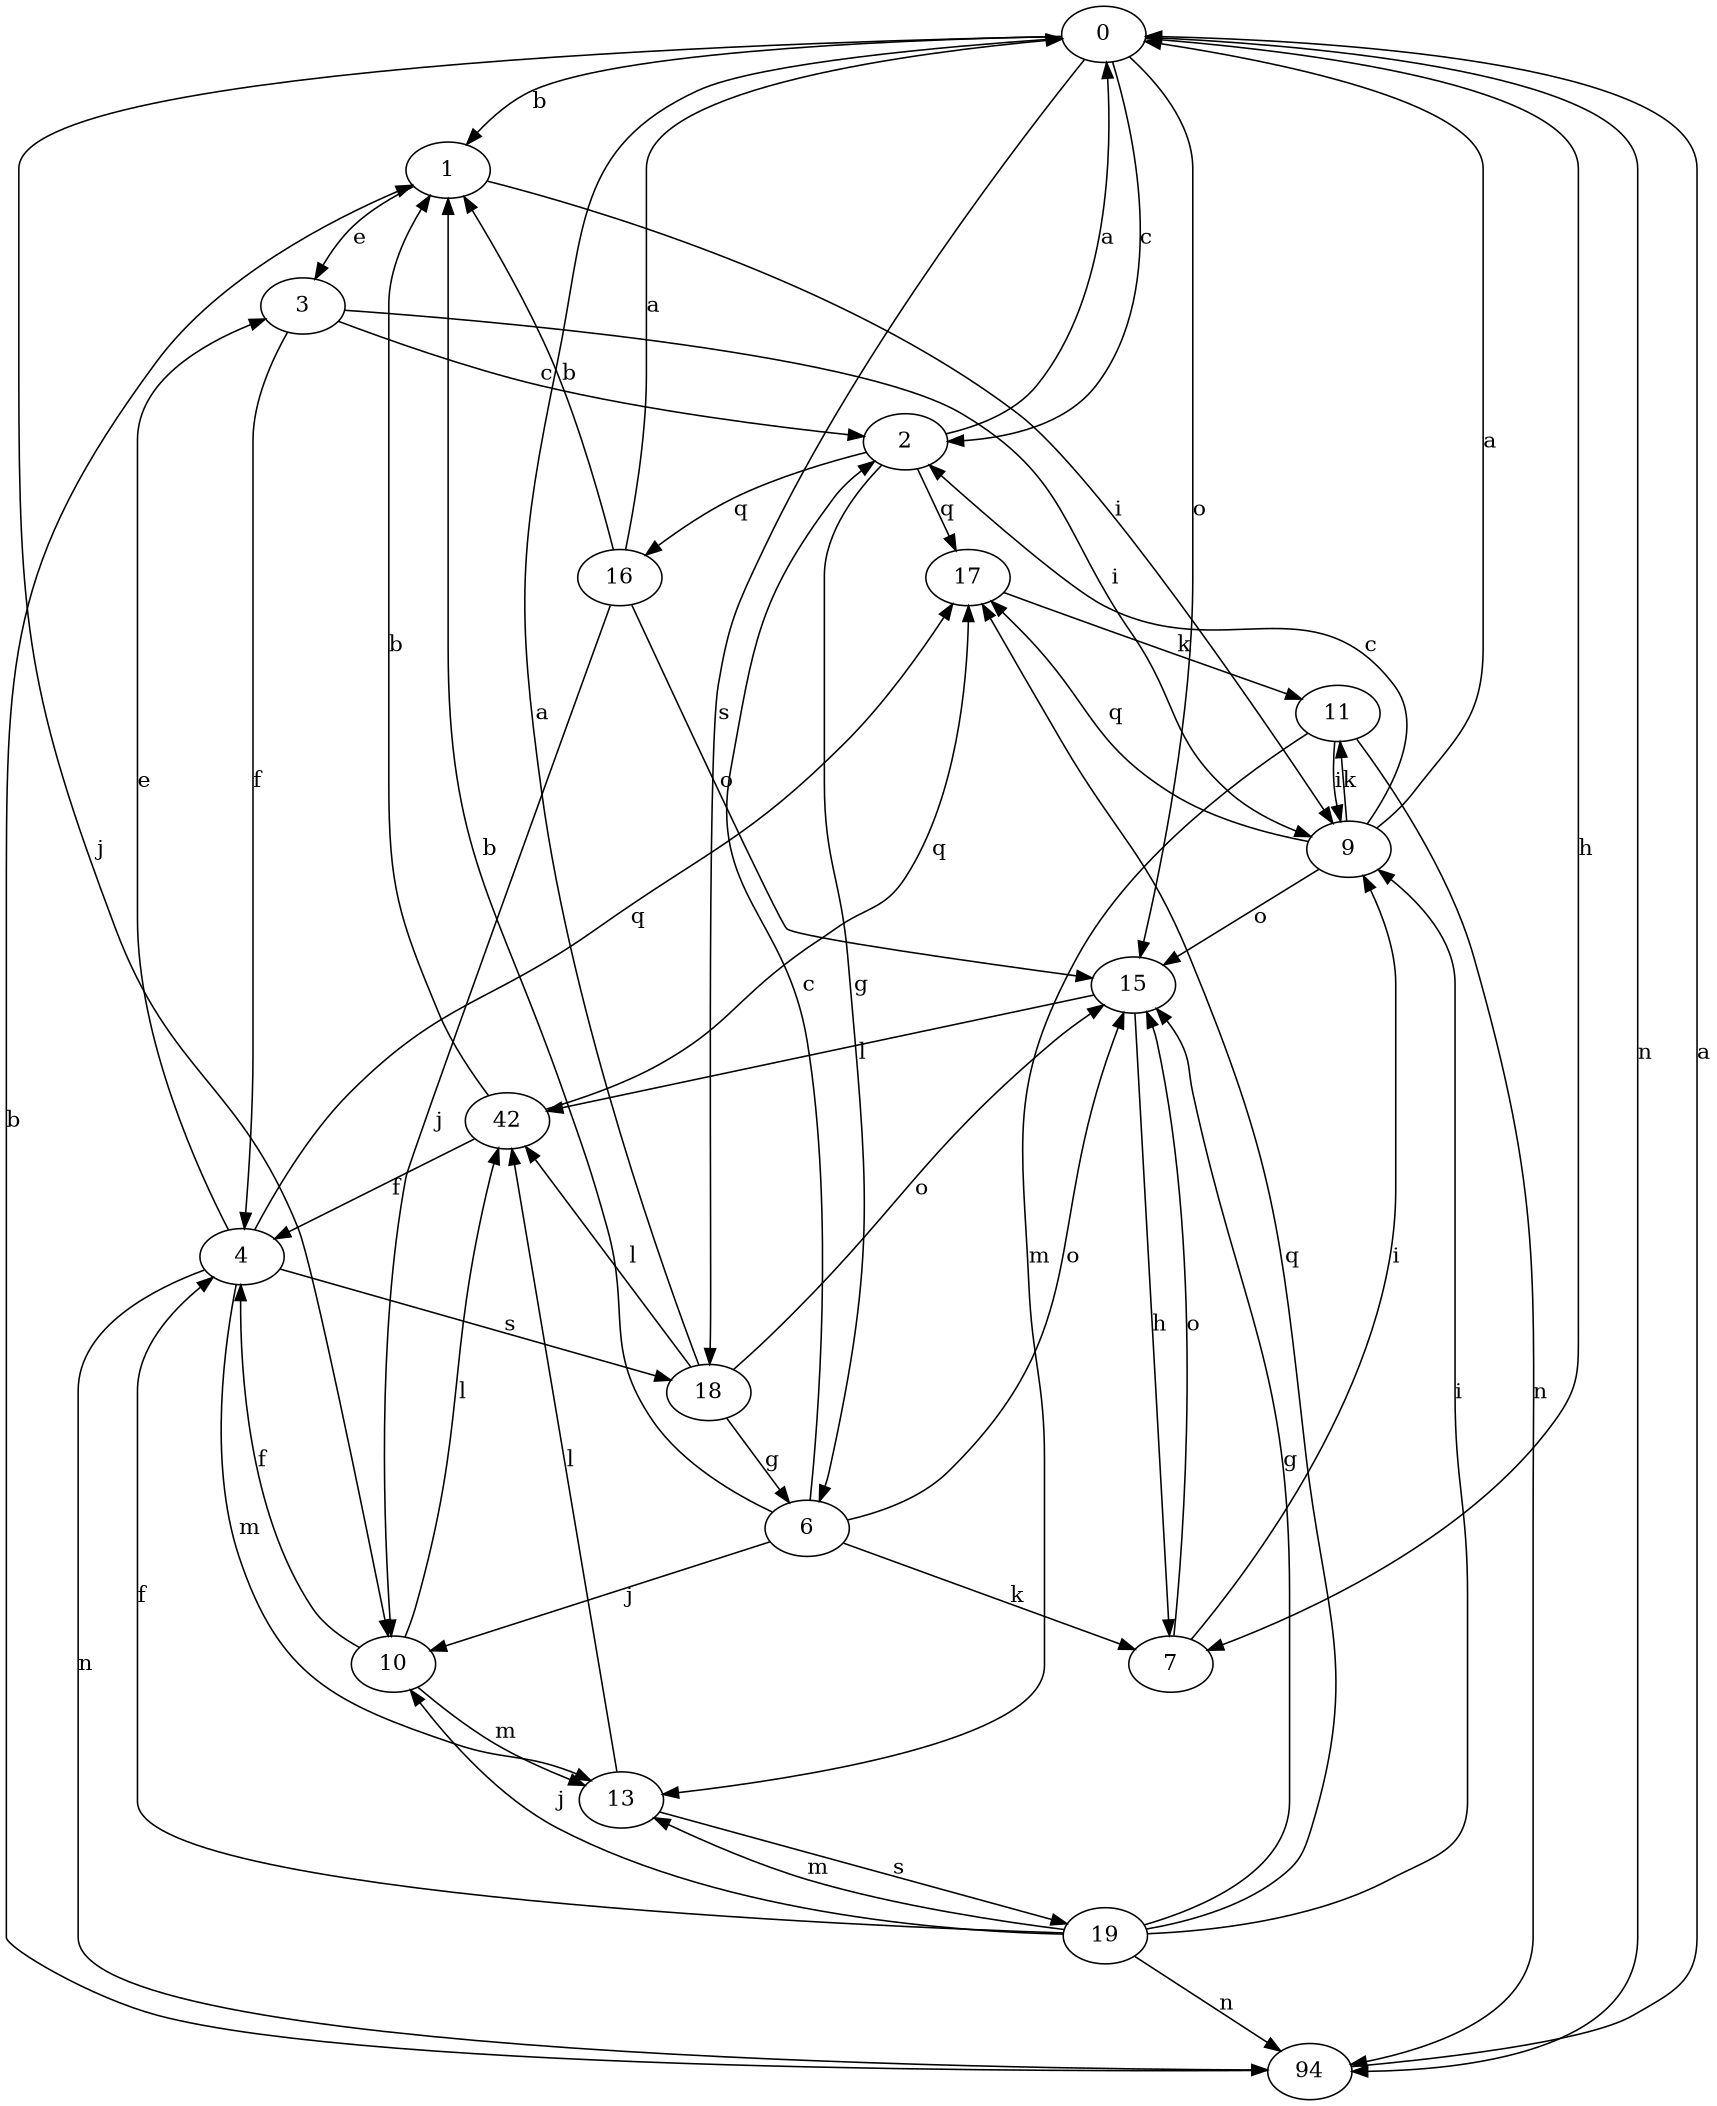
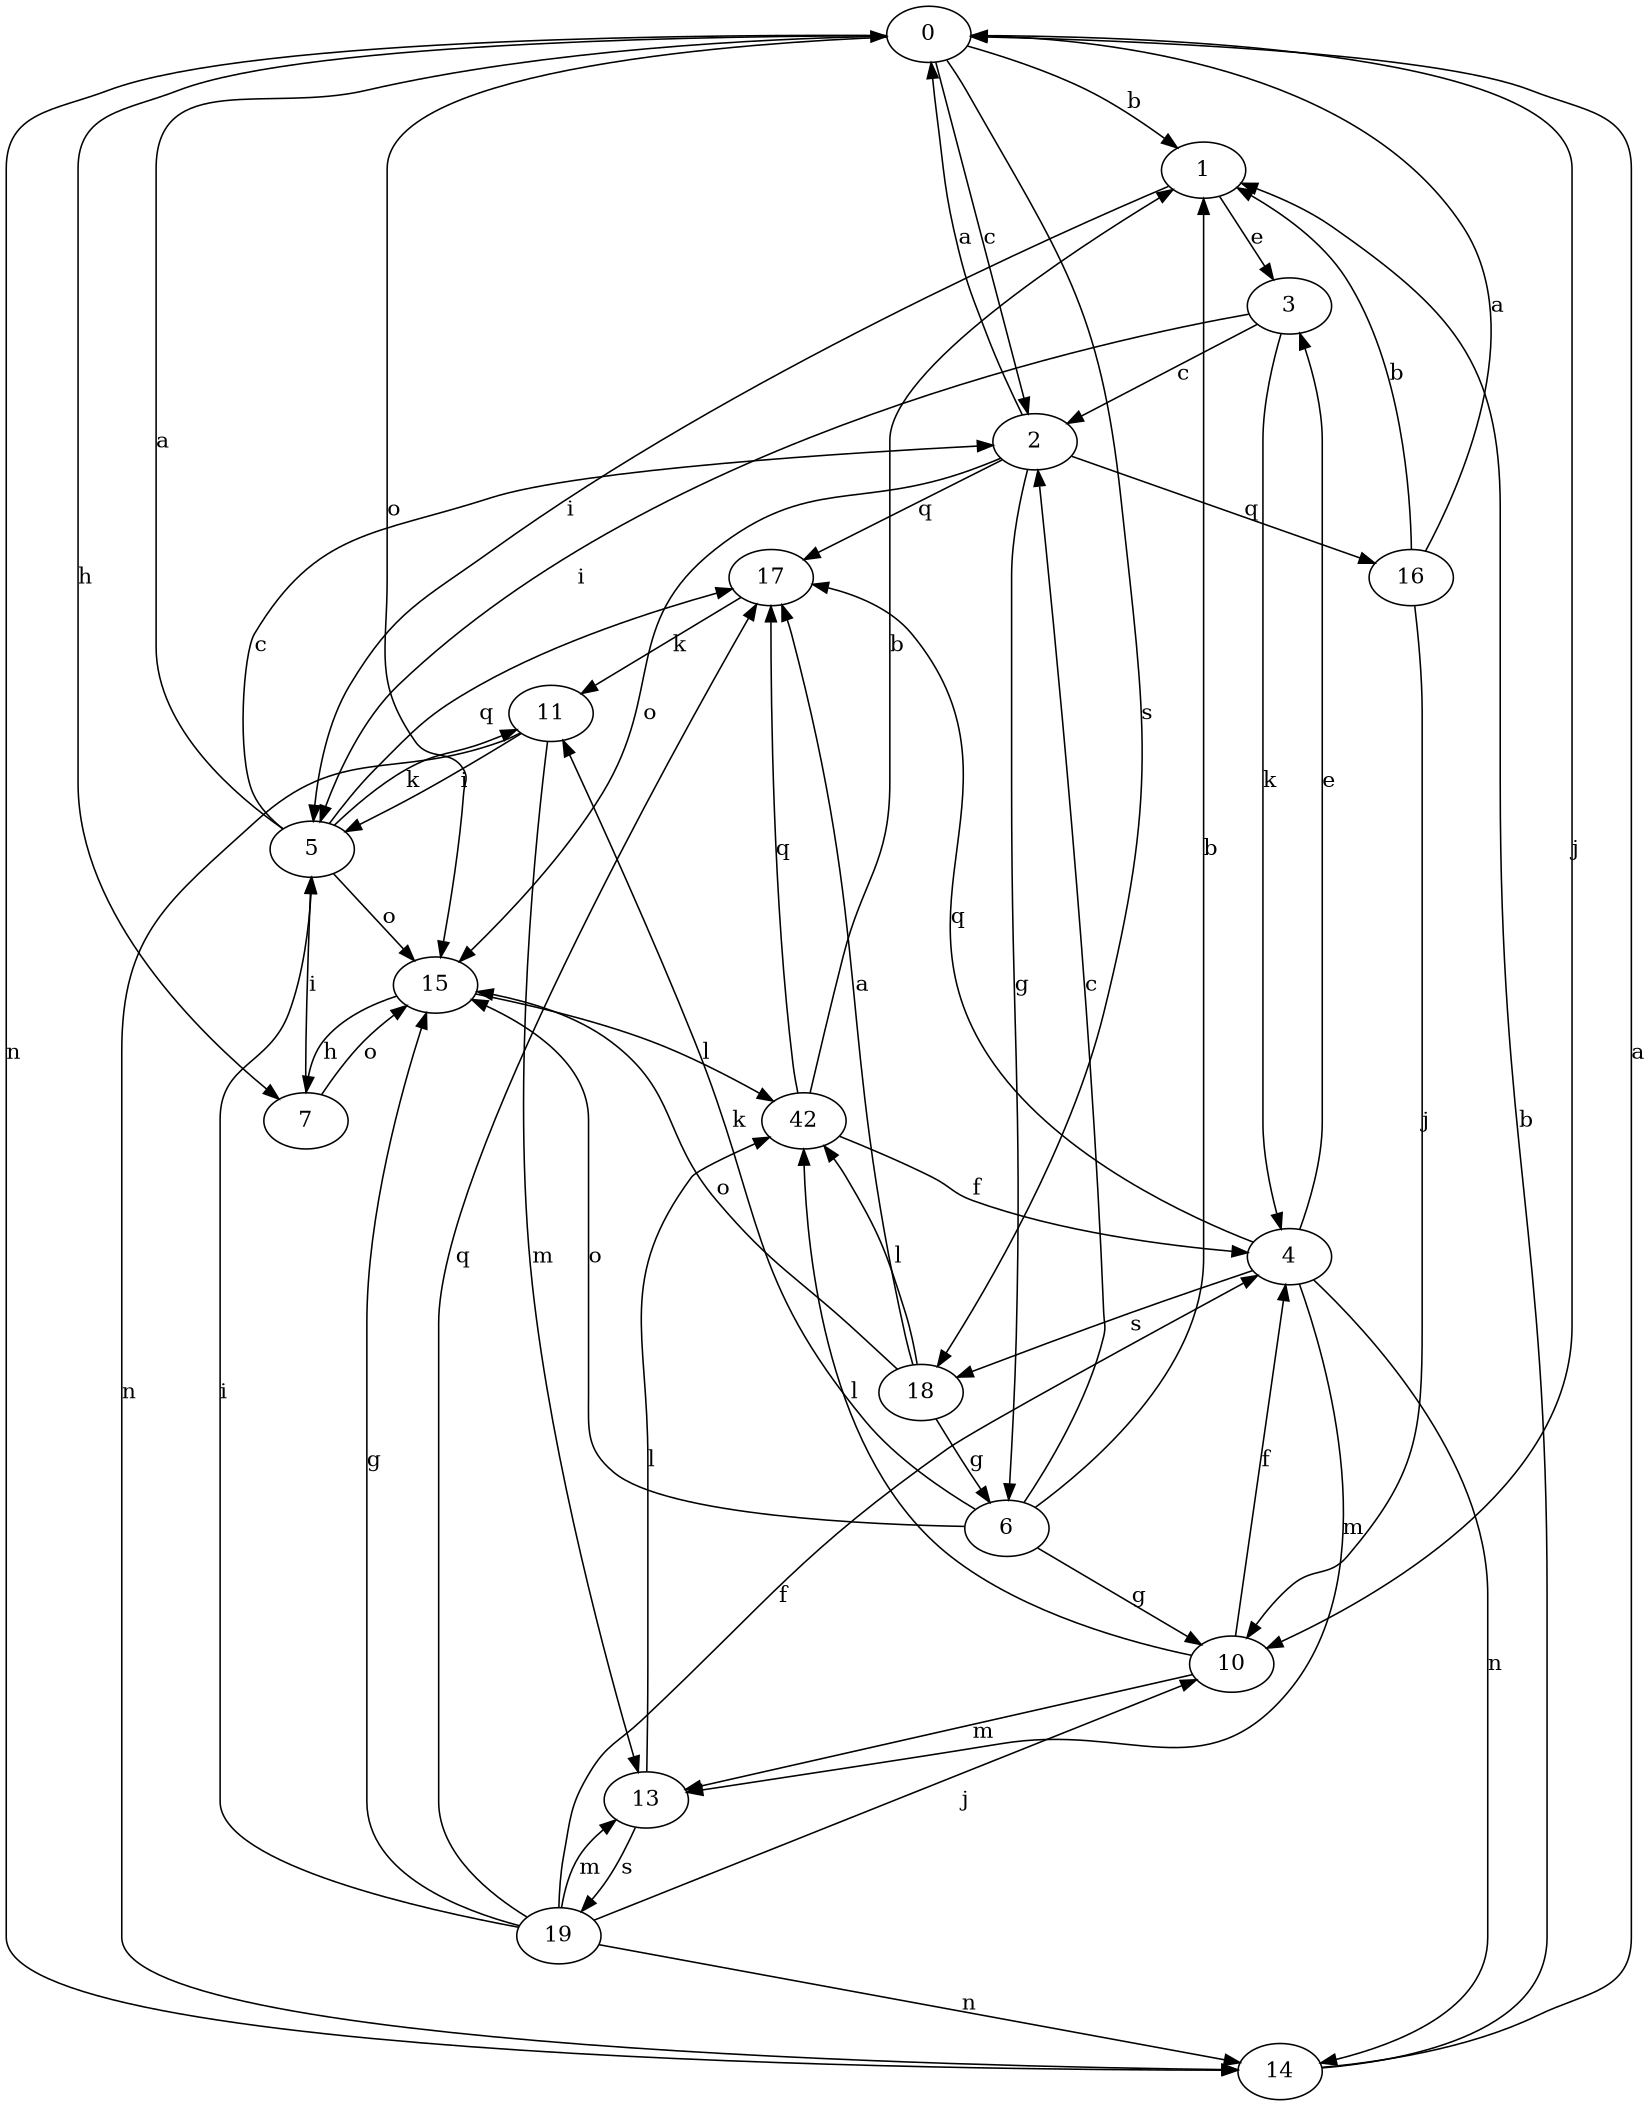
edge "18" -> "0": now "18" -> "17"
edge "3" -> "4": label "f" -> "k"
node "9": label "9" -> "5"
edge "16" -> "15": now "2" -> "15"
edge "6" -> "7": now "6" -> "11"
edge "6" -> "10": label "j" -> "g"
node "94": label "94" -> "14"
